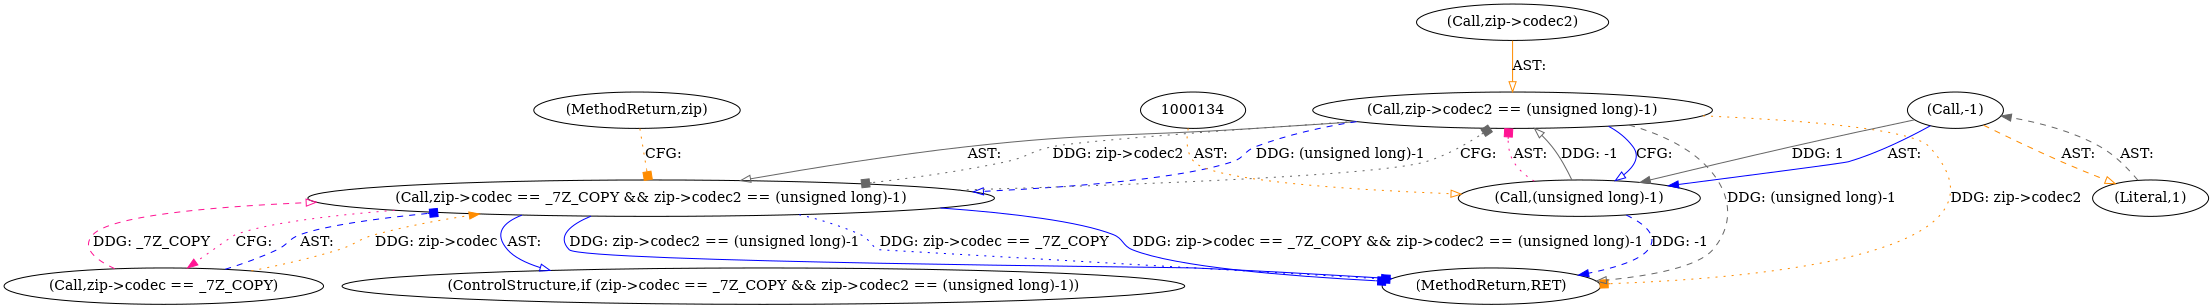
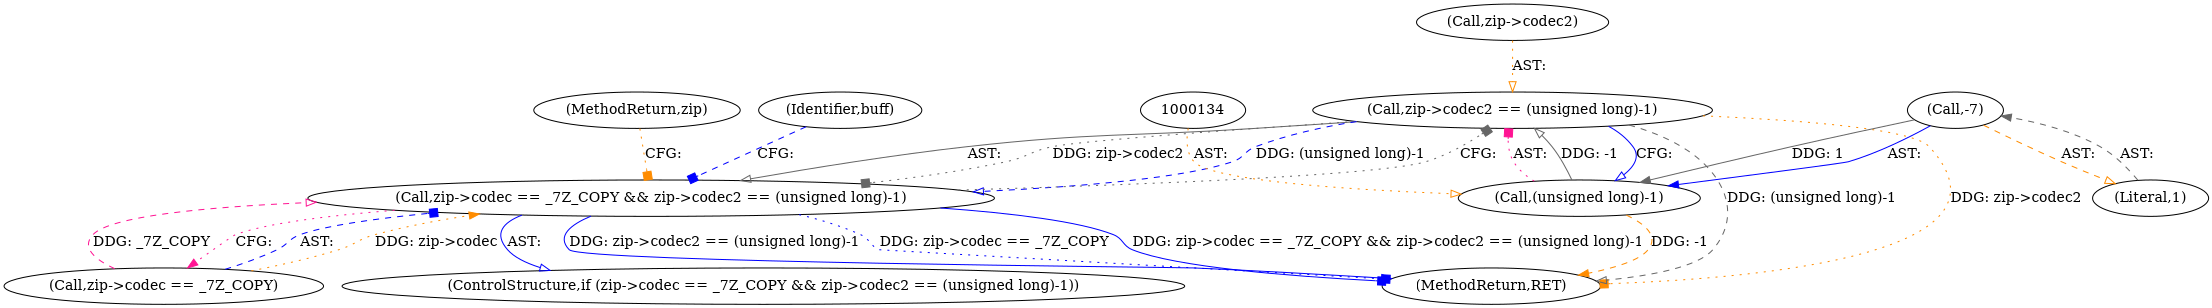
edge "(Call,zip->codec2)" -> "(Call,zip->codec2 == (unsigned long)-1)": style solid -> dotted
node "(Identifier,buff)": added
node "(Call,-1)": label "(Call,-1)" -> "(Call,-7)"
edge "(Call,(unsigned long)-1)" -> "(MethodReturn,RET)": color blue -> darkorange
